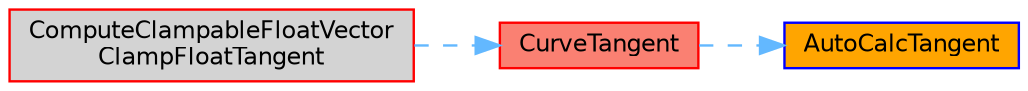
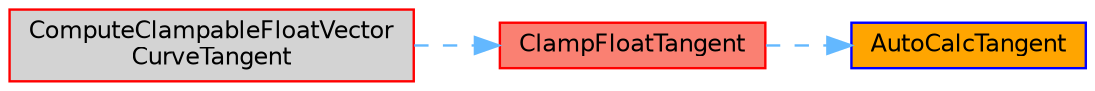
node "ComputeClampableFloatVector ClampFloatTangent": label "ComputeClampableFloatVector ClampFloatTangent" -> "ComputeClampableFloatVector CurveTangent"
node "CurveTangent": label "CurveTangent" -> "ClampFloatTangent"
